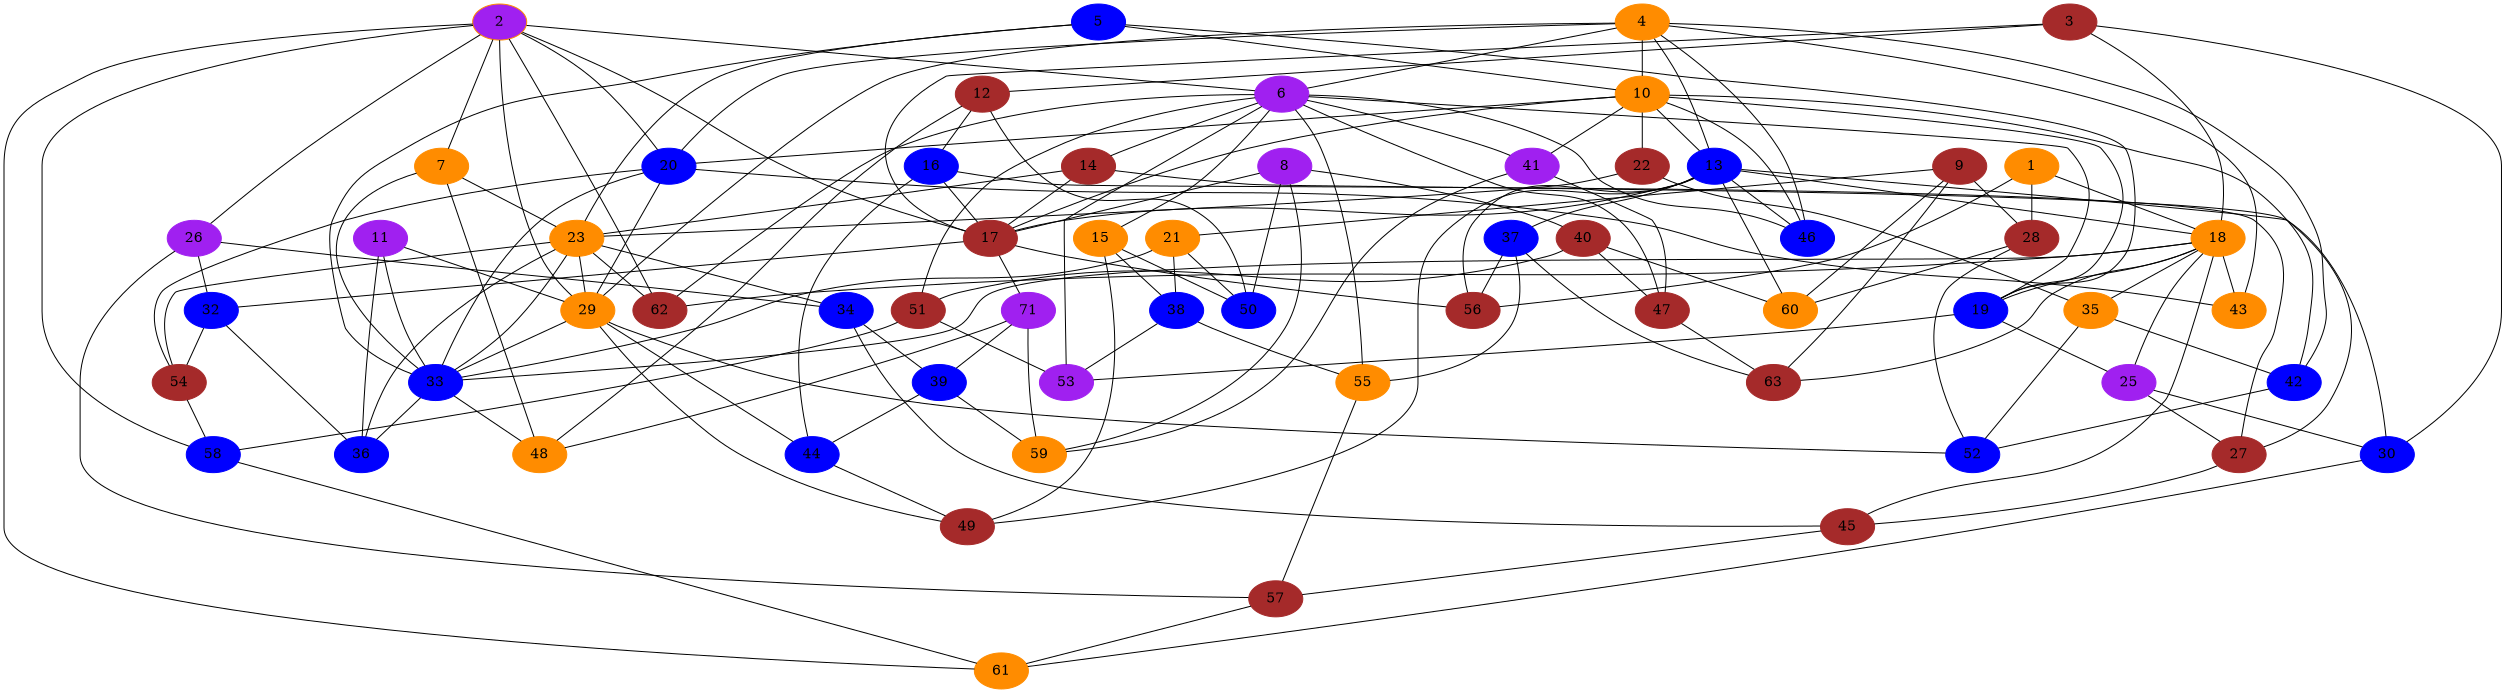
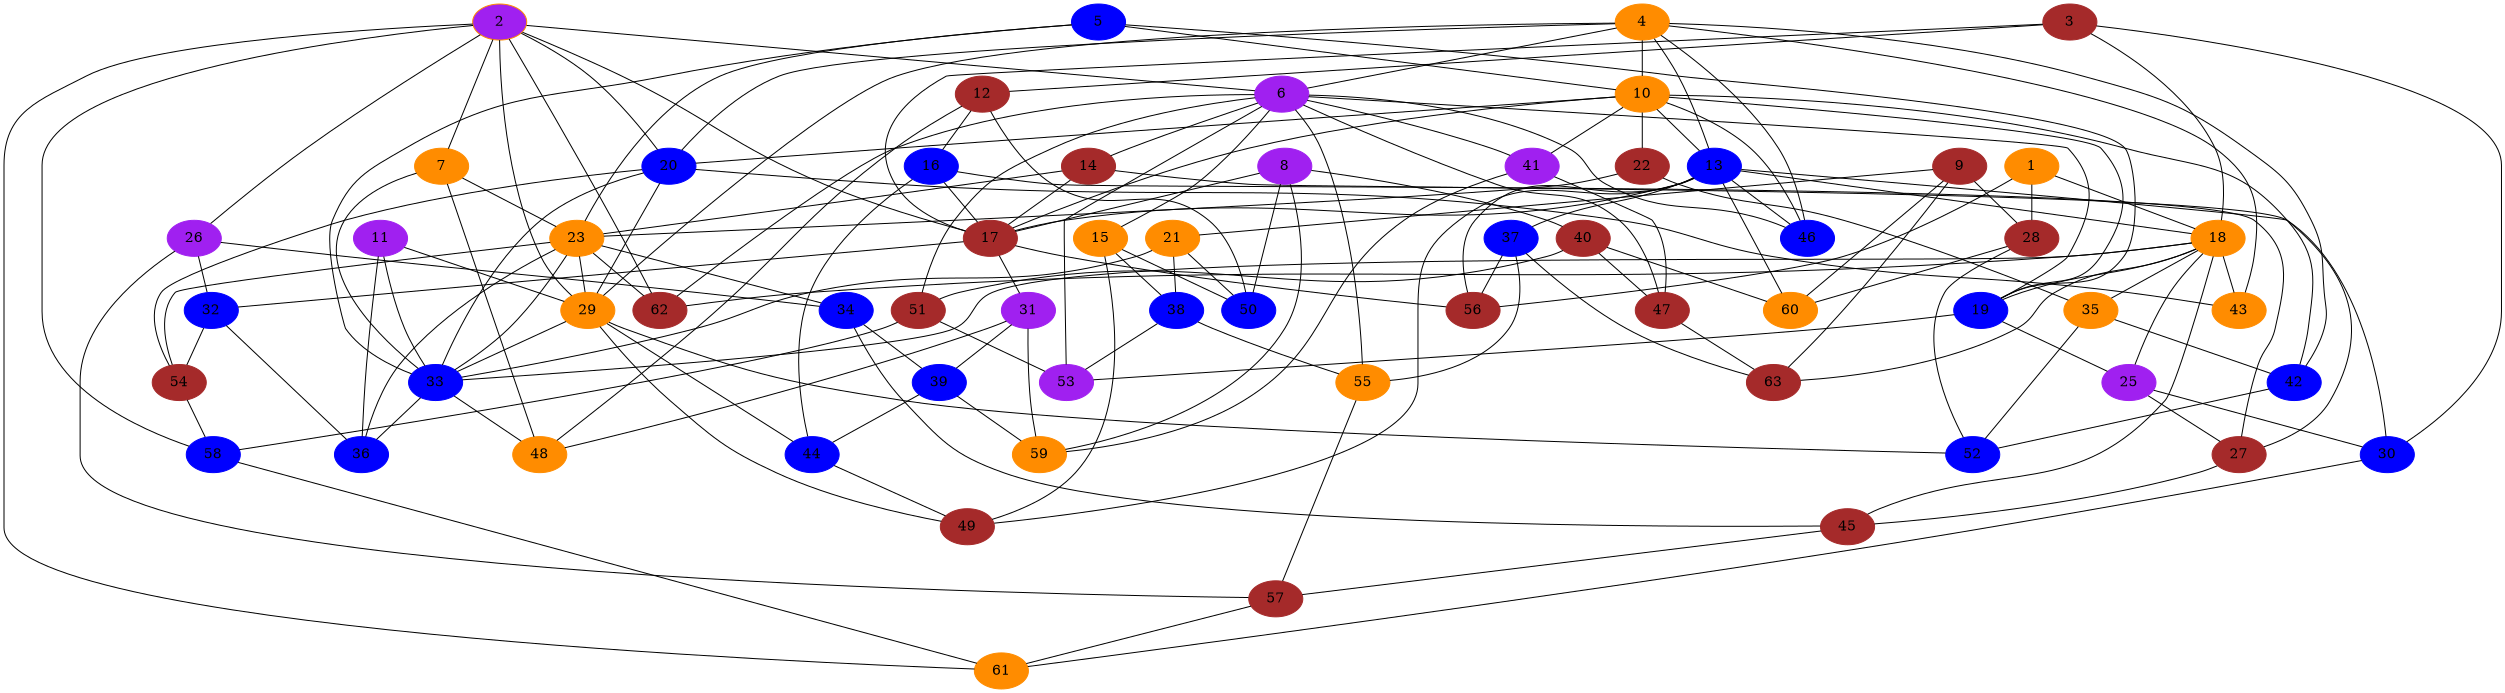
node "71": label "71" -> "31"
